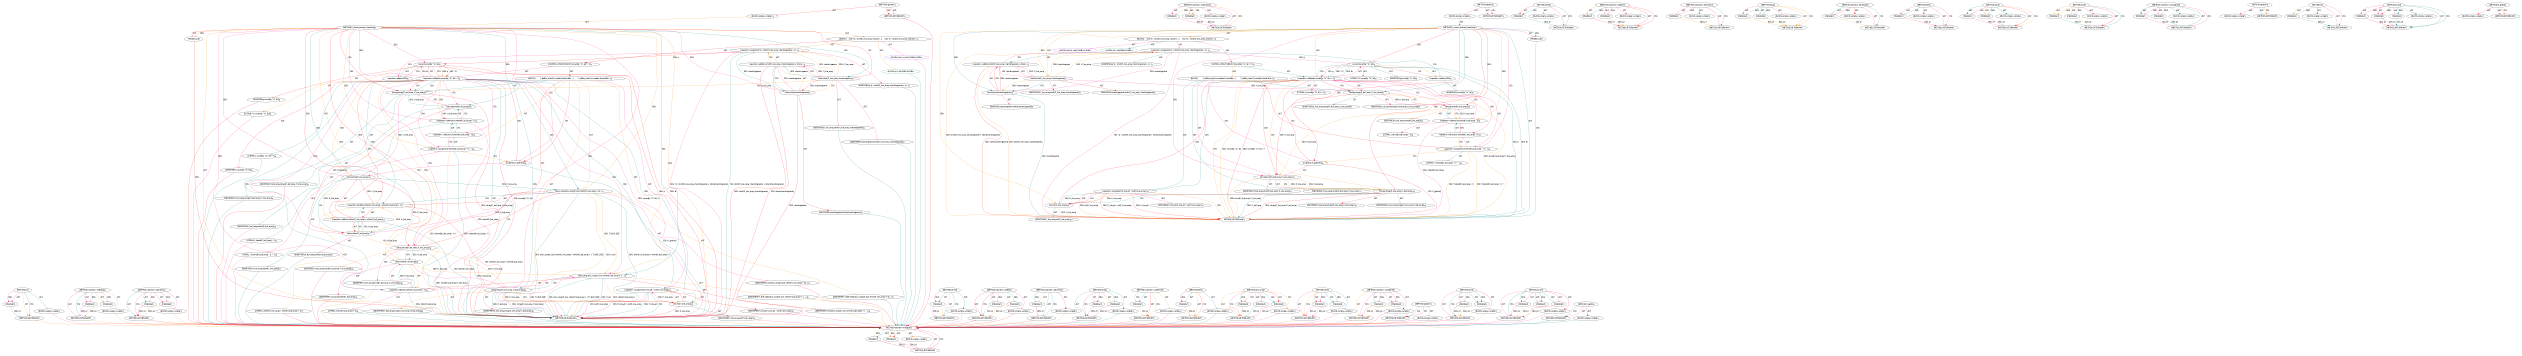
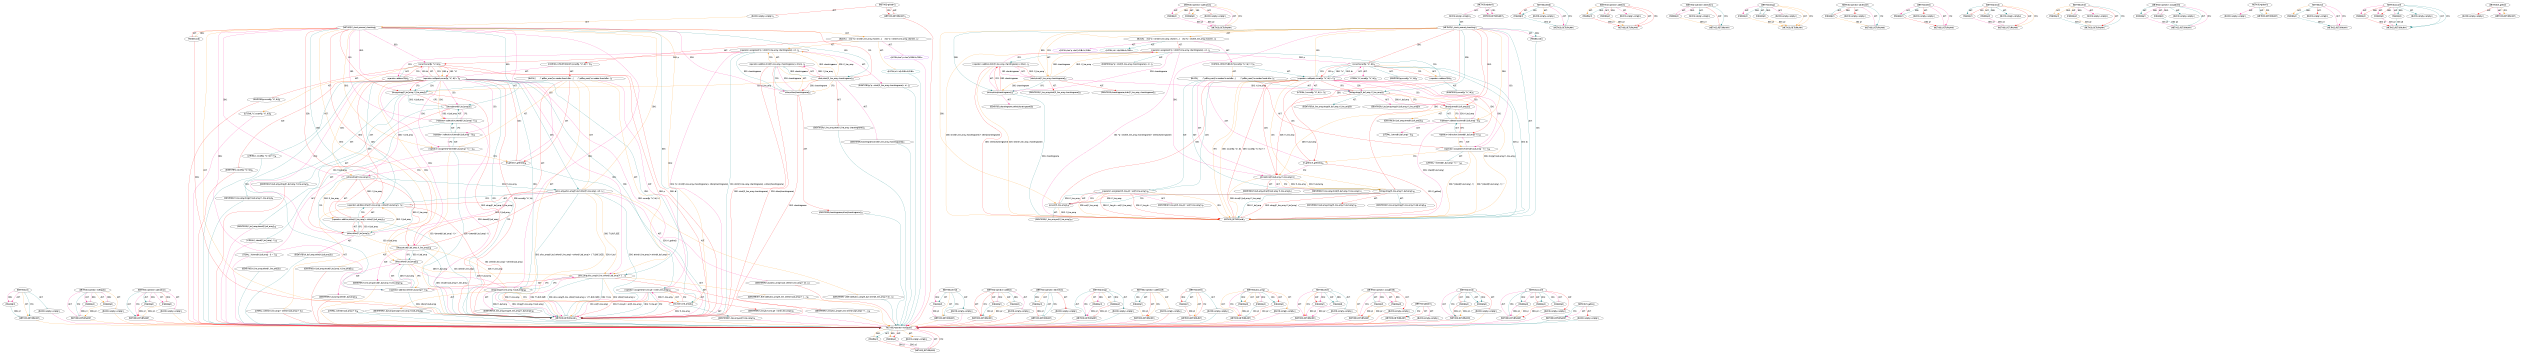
edge "(strlen,strlen(t1_line_array))" -> "(IDENTIFIER,t1_line_array,strlen(t1_line_array))": removed, label "AST:"
edge "(<operator>.addition,strlen(t1_buf_array) + 1)" -> "(LITERAL,1,strlen(t1_buf_array) + 1)": removed, label "AST:"
